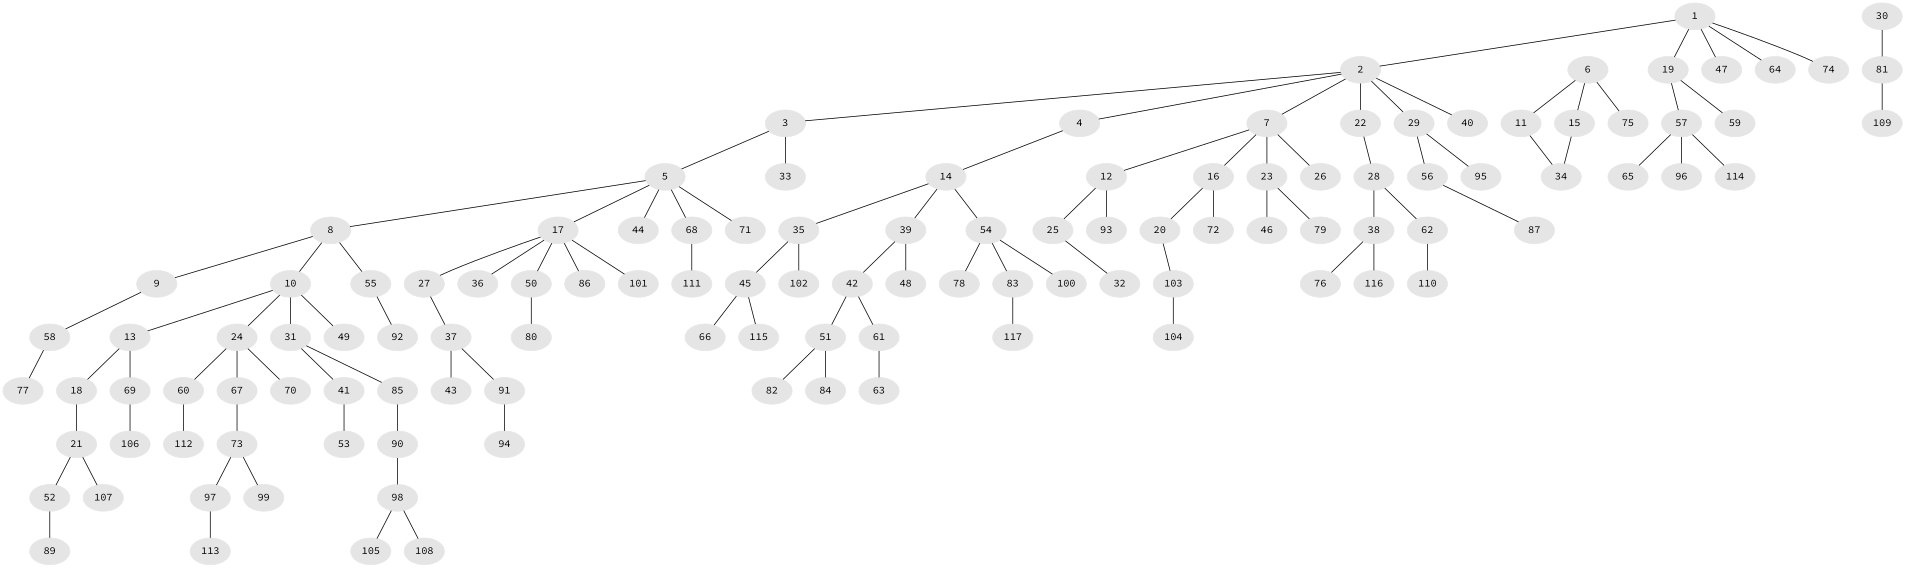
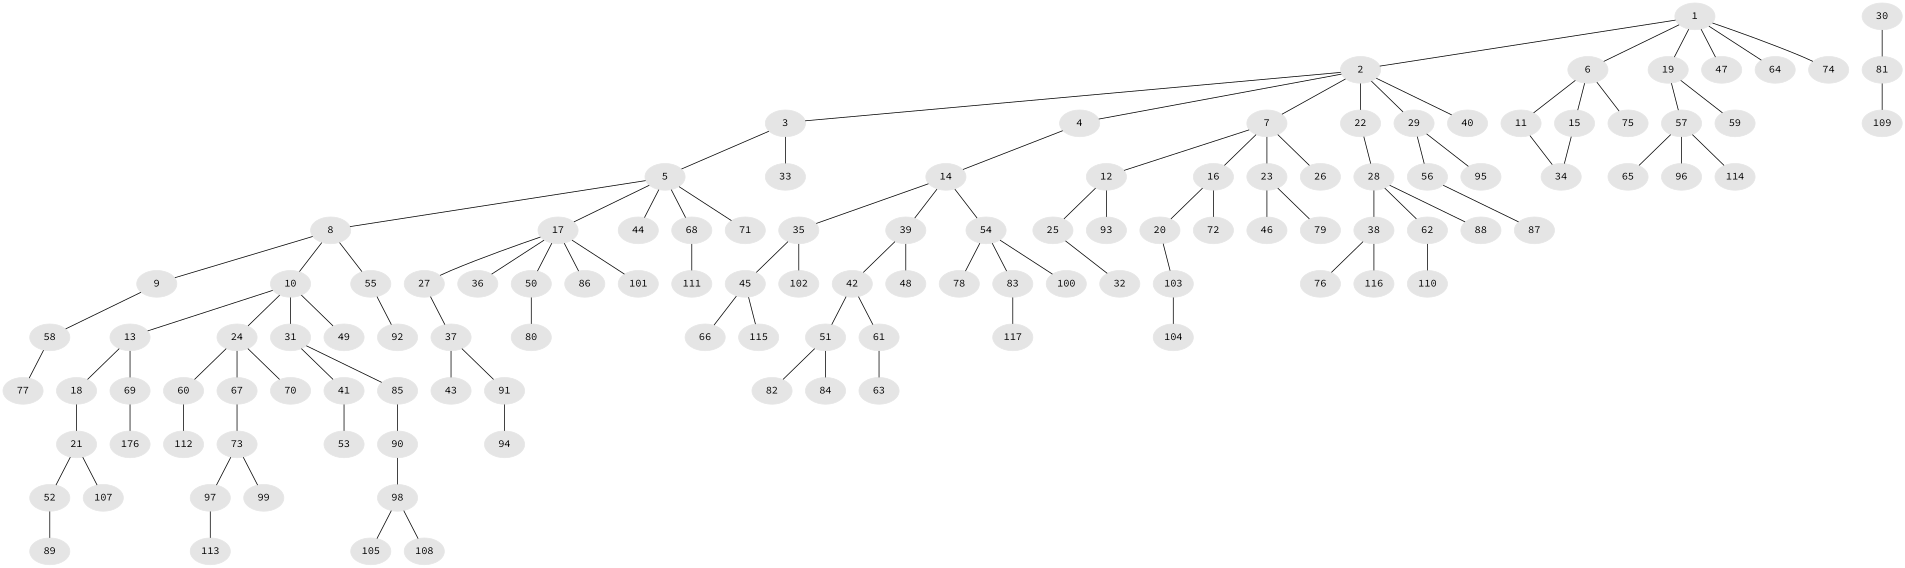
edge "1" -- "6": added
node "88": added
node "106": label "106" -> "176"
